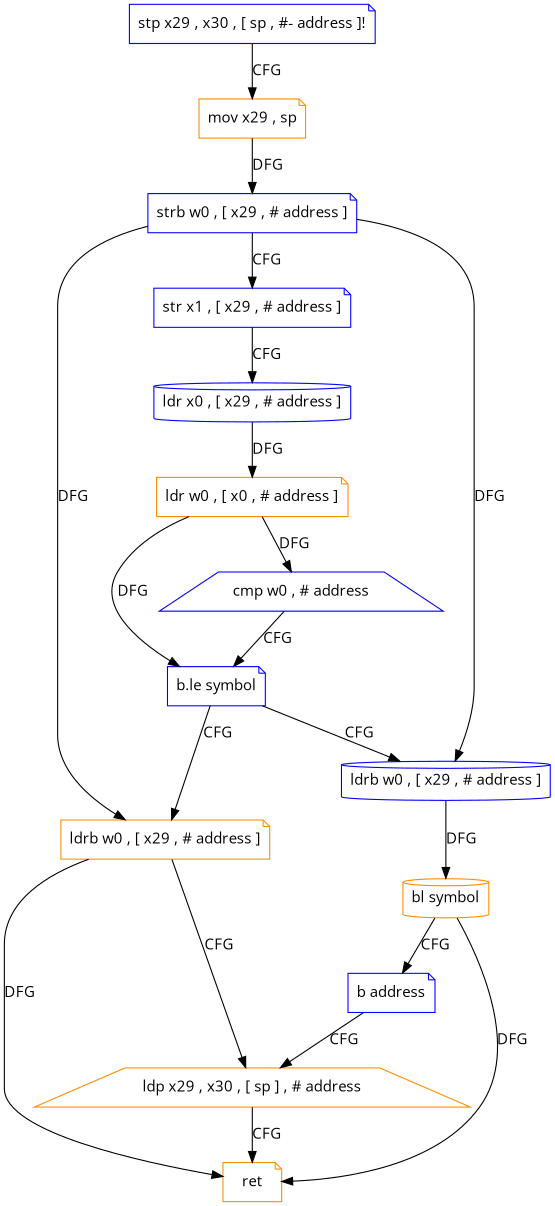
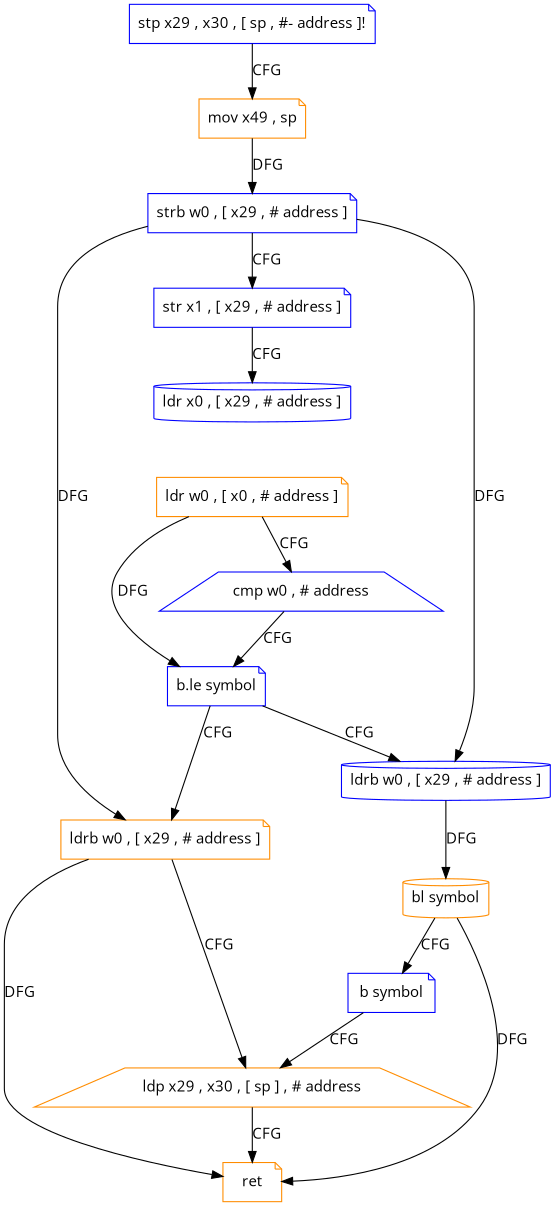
node "mov x29 , sp": label "mov x29 , sp" -> "mov x49 , sp"
edge "ldr x0 , [ x29 , # address ]" -> "ldr w0 , [ x0 , # address ]": removed, label "DFG"
edge "ldr w0 , [ x0 , # address ]" -> "cmp w0 , # address": label "DFG" -> "CFG"
node "b address": label "b address" -> "b symbol"
